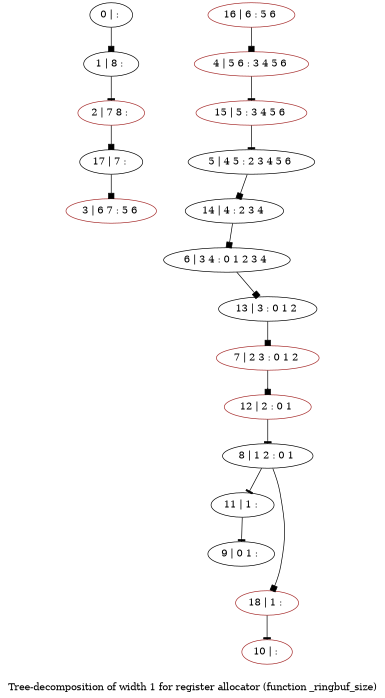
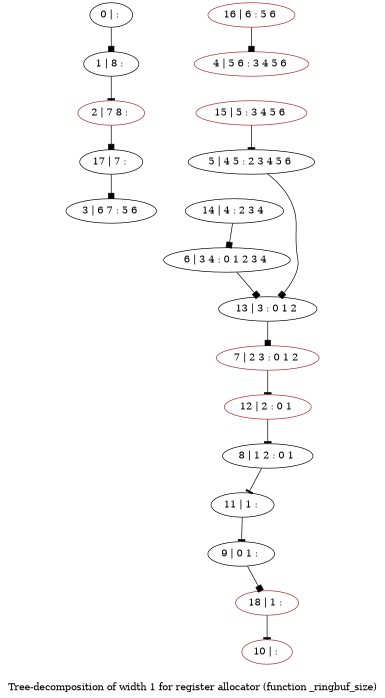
edge "4 | 5 6 : 3 4 5 6" -> "15 | 5 : 3 4 5 6": removed
edge "5 | 4 5 : 2 3 4 5 6" -> "14 | 4 : 2 3 4": now "5 | 4 5 : 2 3 4 5 6" -> "13 | 3 : 0 1 2"
node "3 | 6 7 : 5 6": color brown -> black
edge "7 | 2 3 : 0 1 2" -> "12 | 2 : 0 1": arrowhead box -> tee
edge "8 | 1 2 : 0 1" -> "18 | 1 :": now "9 | 0 1 :" -> "18 | 1 :"
